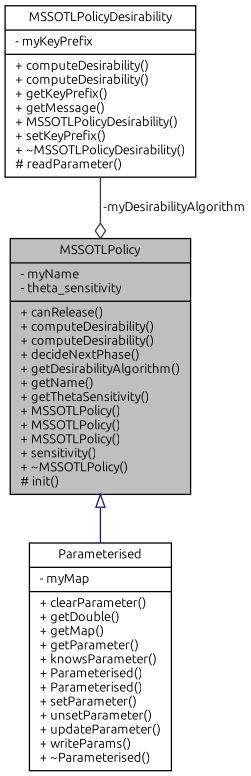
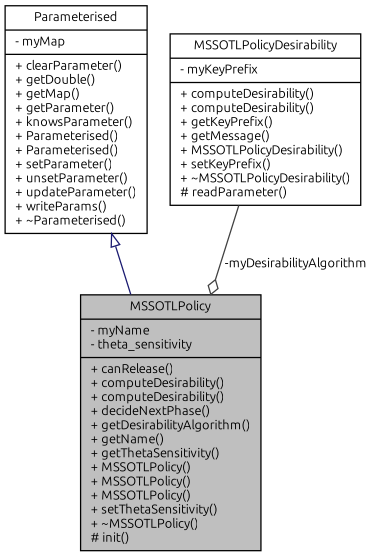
node "MSSOTLPolicy": text "+ sensitivity()" -> "+ setThetaSensitivity()"
edge "Parameterised" -> "MSSOTLPolicy": reversed
